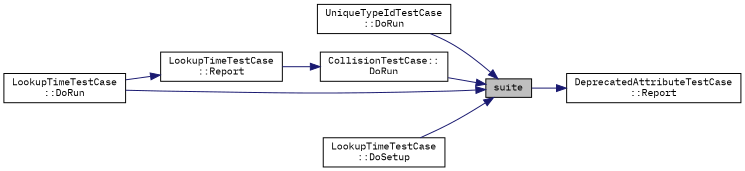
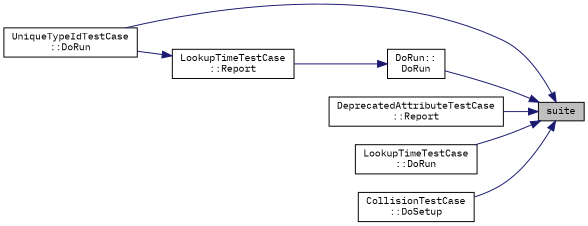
node "CollisionTestCase:: DoRun": label "CollisionTestCase:: DoRun" -> "DoRun:: DoRun"
edge "LookupTimeTestCase ::DoRun" -> "LookupTimeTestCase ::Report": now "UniqueTypeIdTestCase ::DoRun" -> "LookupTimeTestCase ::Report"
edge "suite" -> "DeprecatedAttributeTestCase ::Report": reversed
node "LookupTimeTestCase ::DoSetup": label "LookupTimeTestCase ::DoSetup" -> "CollisionTestCase ::DoSetup"
